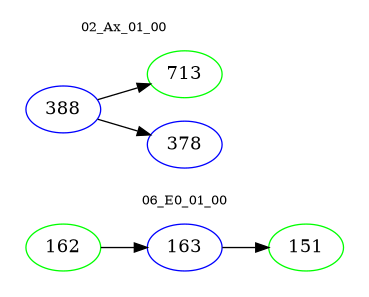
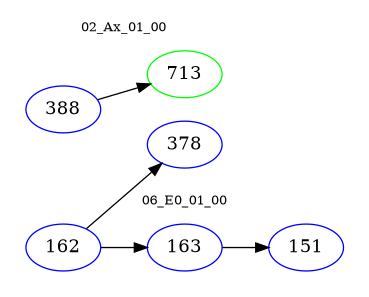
edge "388" -> "378": now "162" -> "378"
node "162": color green -> blue
node "151": color green -> blue
